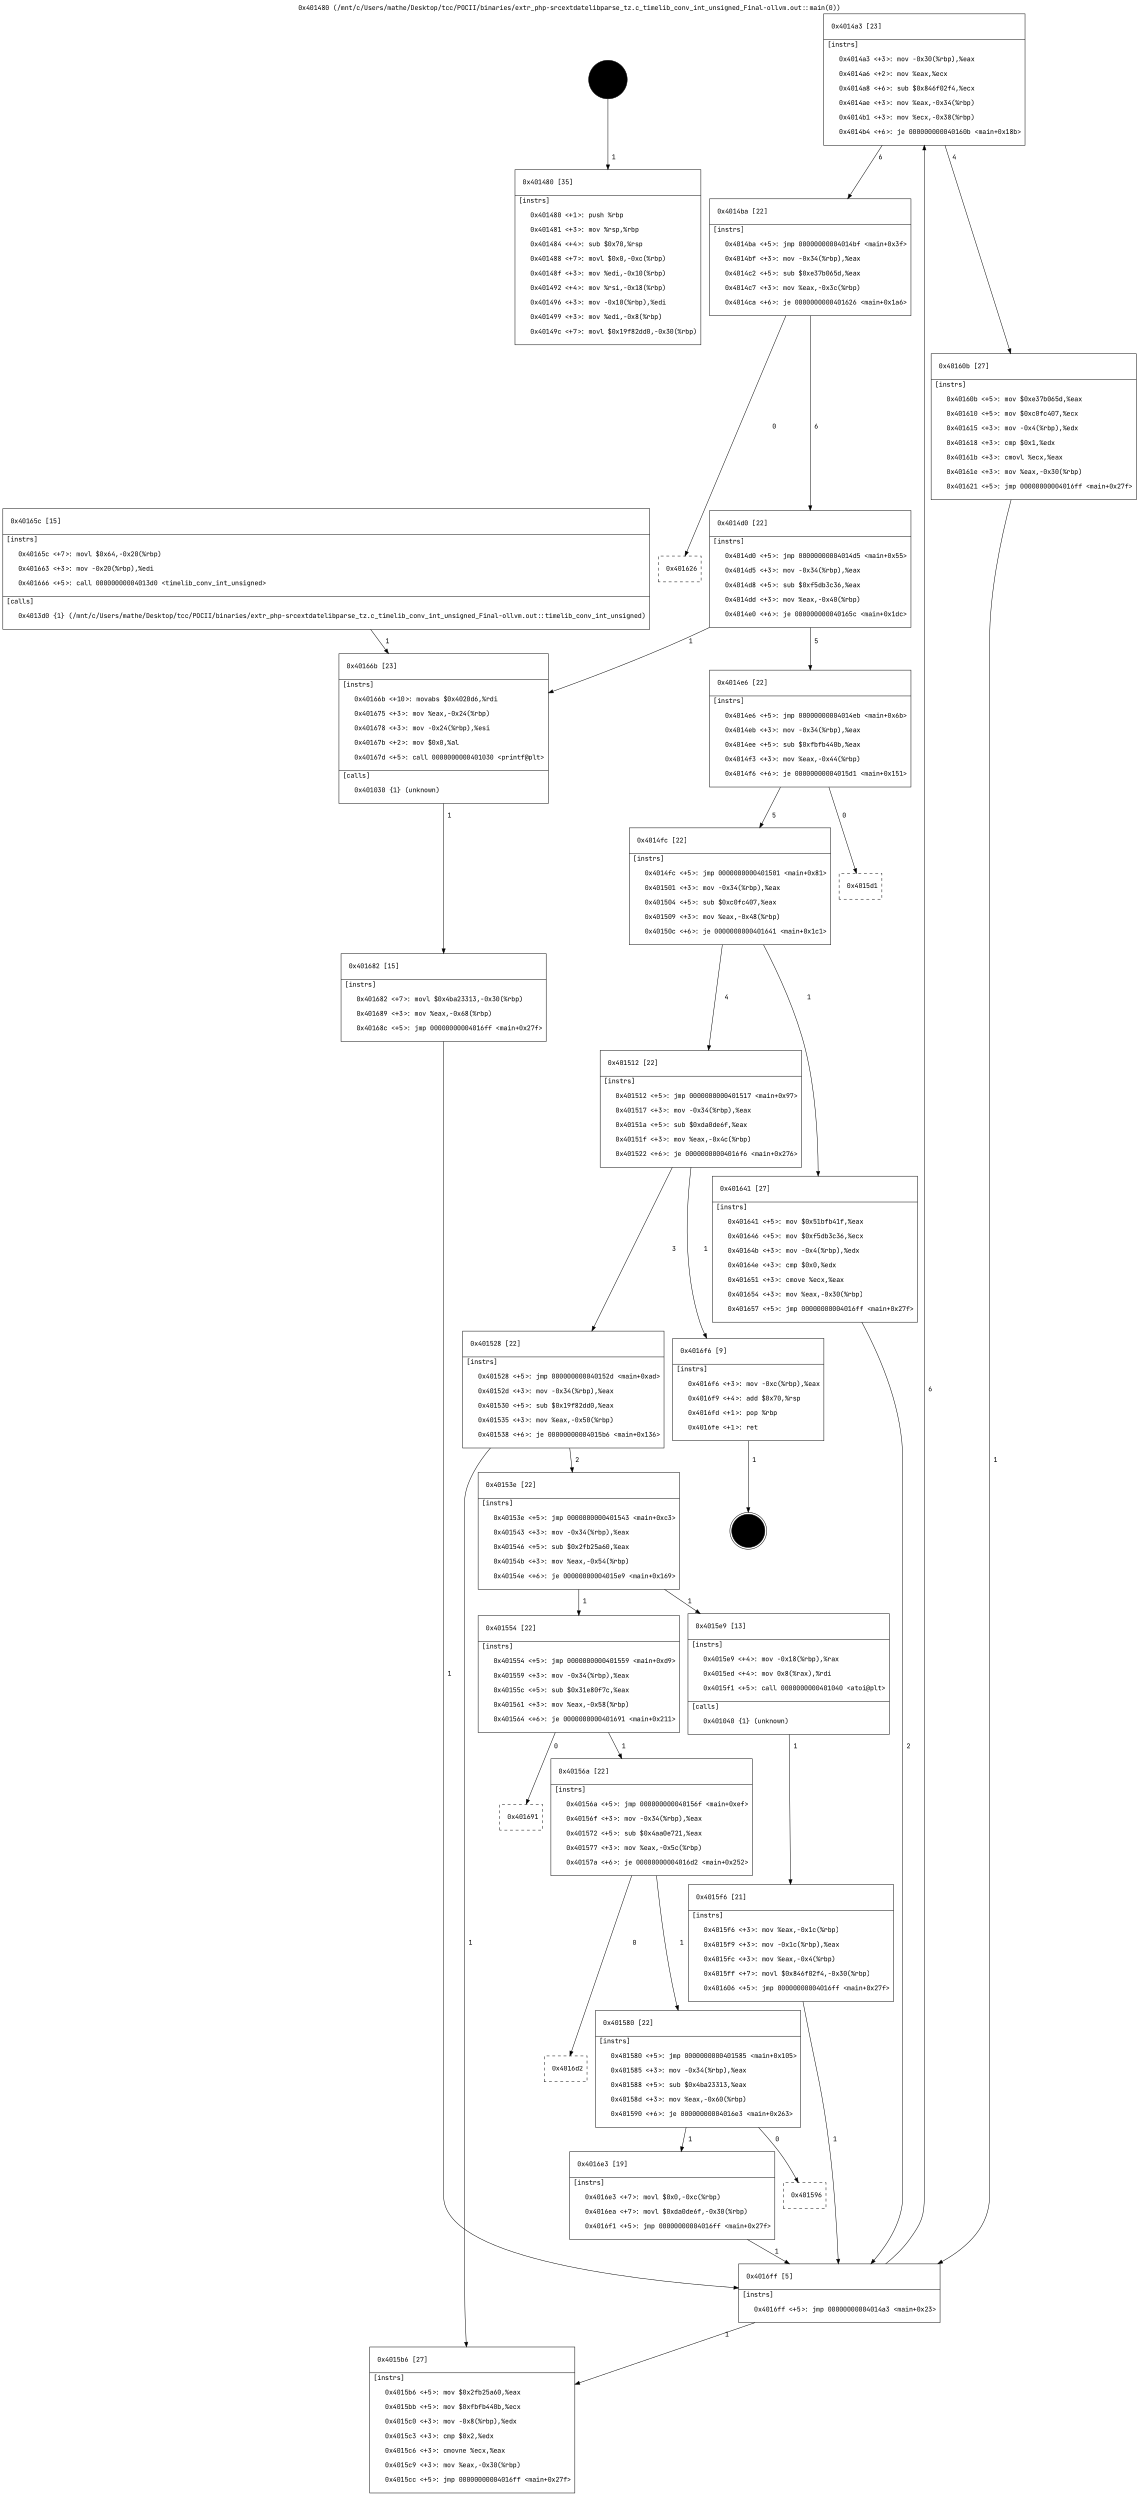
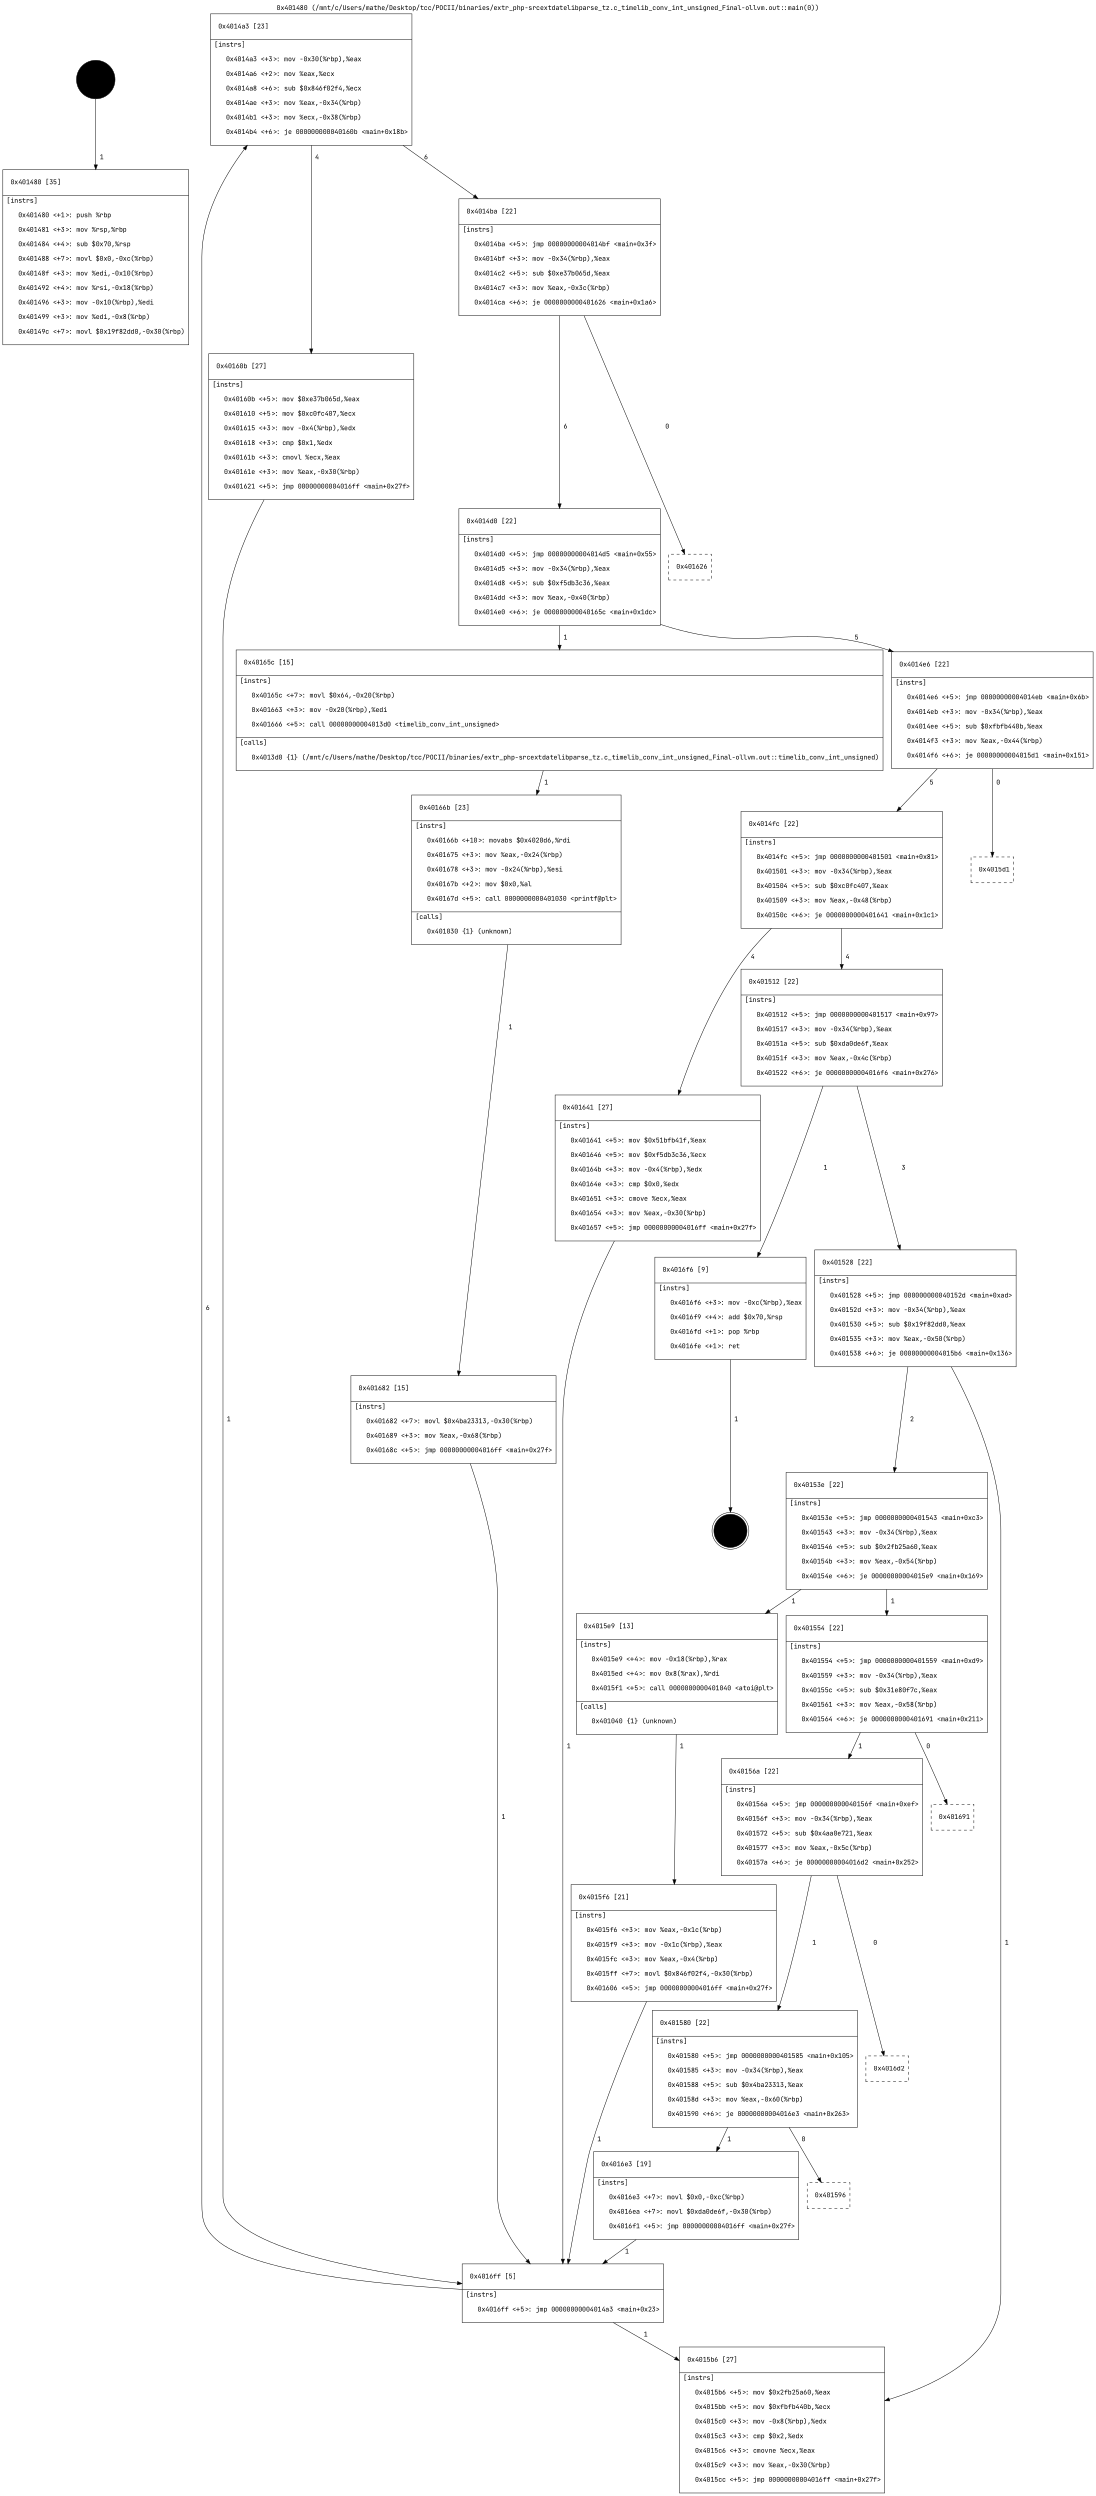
edge "0x4014d0 [22]" -> "0x40166b [23]": now "0x4014d0 [22]" -> "0x40165c [15]"
edge "0x4014fc [22]" -> "0x401641 [27]": label " 1" -> " 4"
edge "0x401641 [27]" -> "0x4016ff [5]": label " 2" -> " 1"
